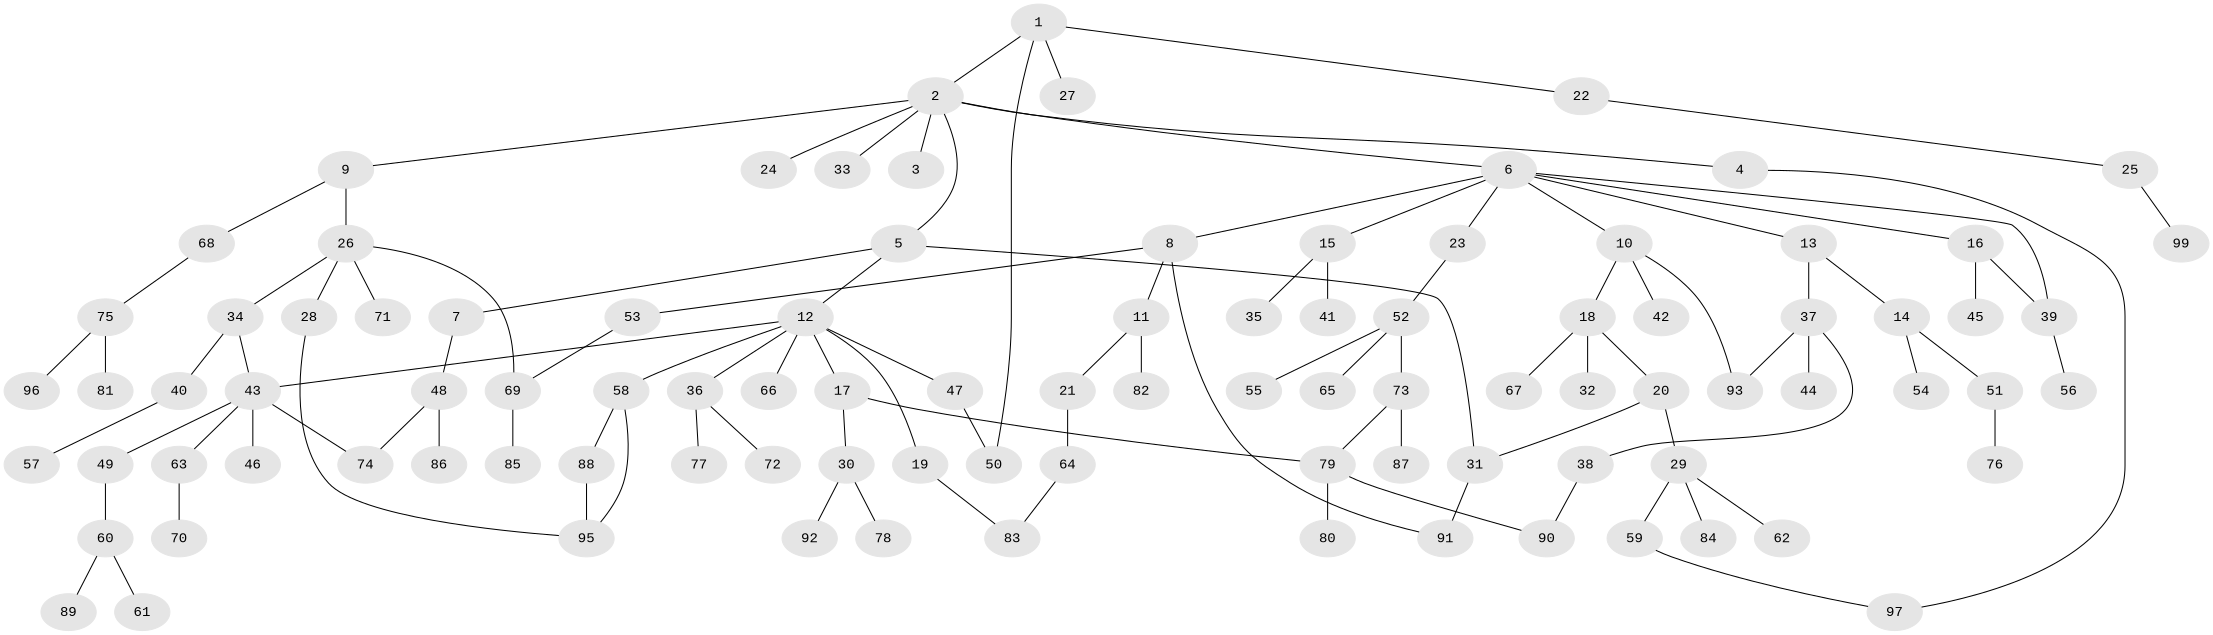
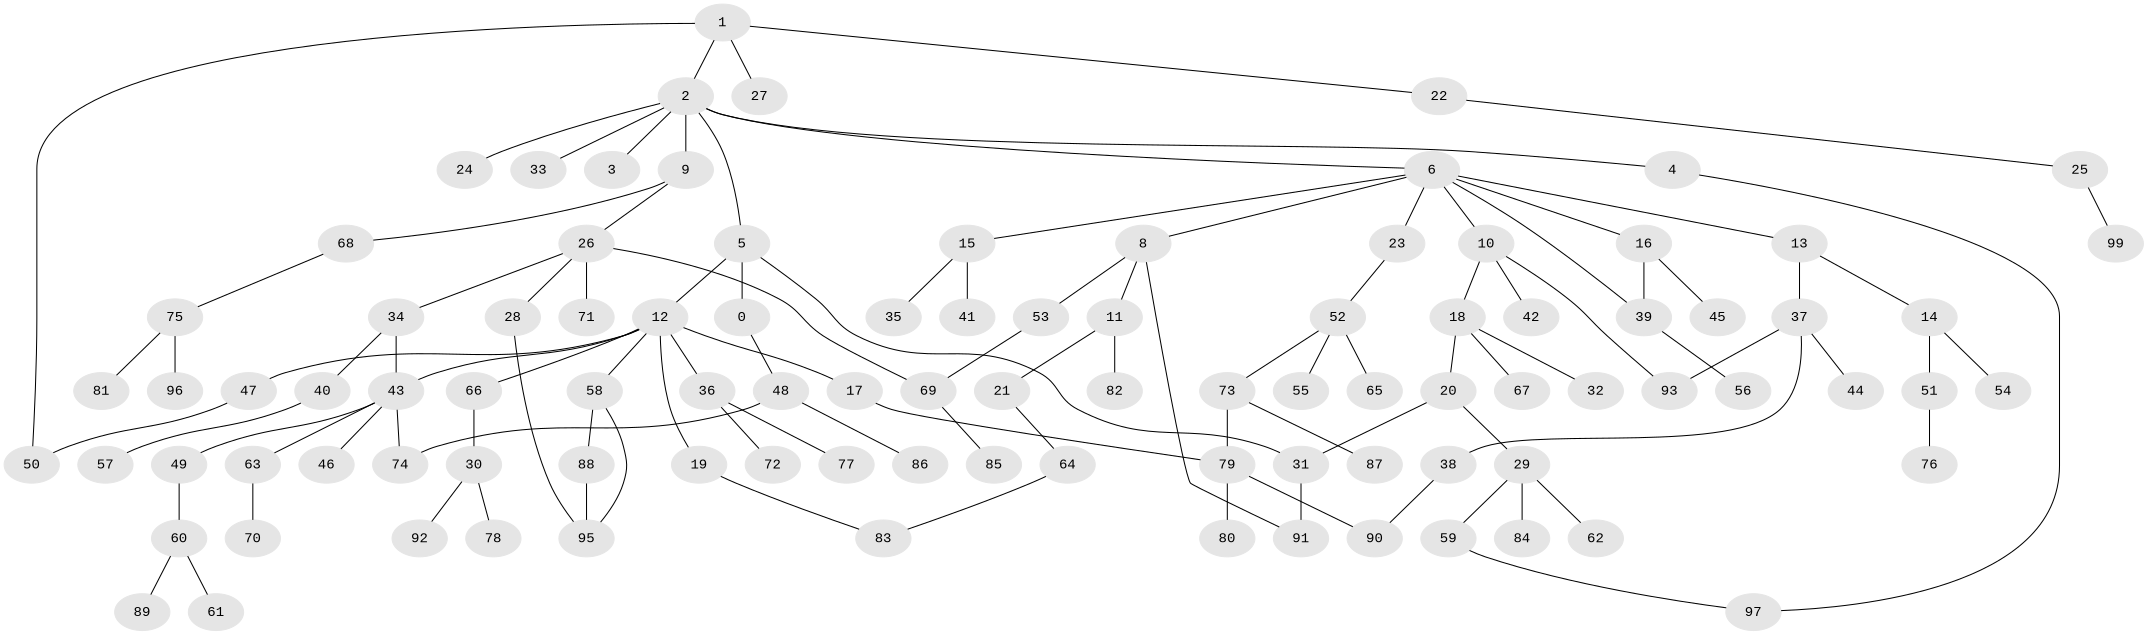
node "7": label "7" -> "0"
edge "17" -- "30": now "66" -- "30"
